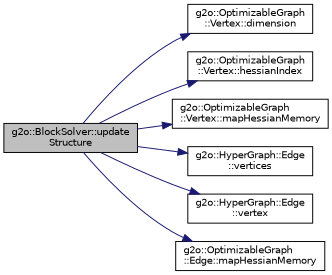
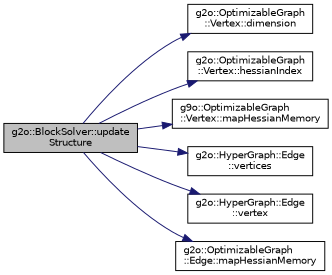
node "g2o::OptimizableGraph ::Vertex::mapHessianMemory": label "g2o::OptimizableGraph ::Vertex::mapHessianMemory" -> "g9o::OptimizableGraph ::Vertex::mapHessianMemory"
